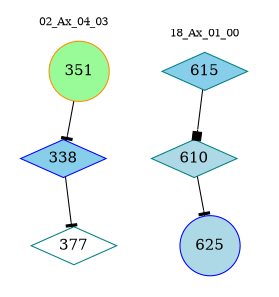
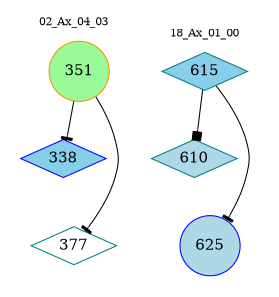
edge "610" -> "625": now "615" -> "625"
edge "338" -> "377": now "351" -> "377"
